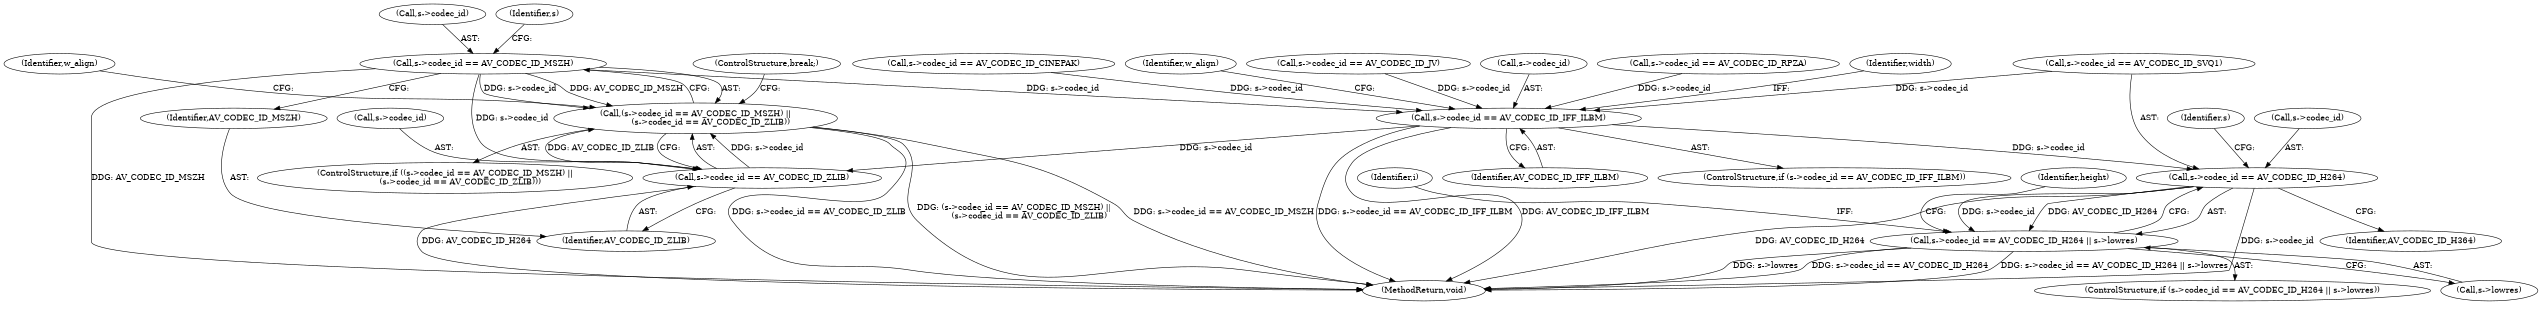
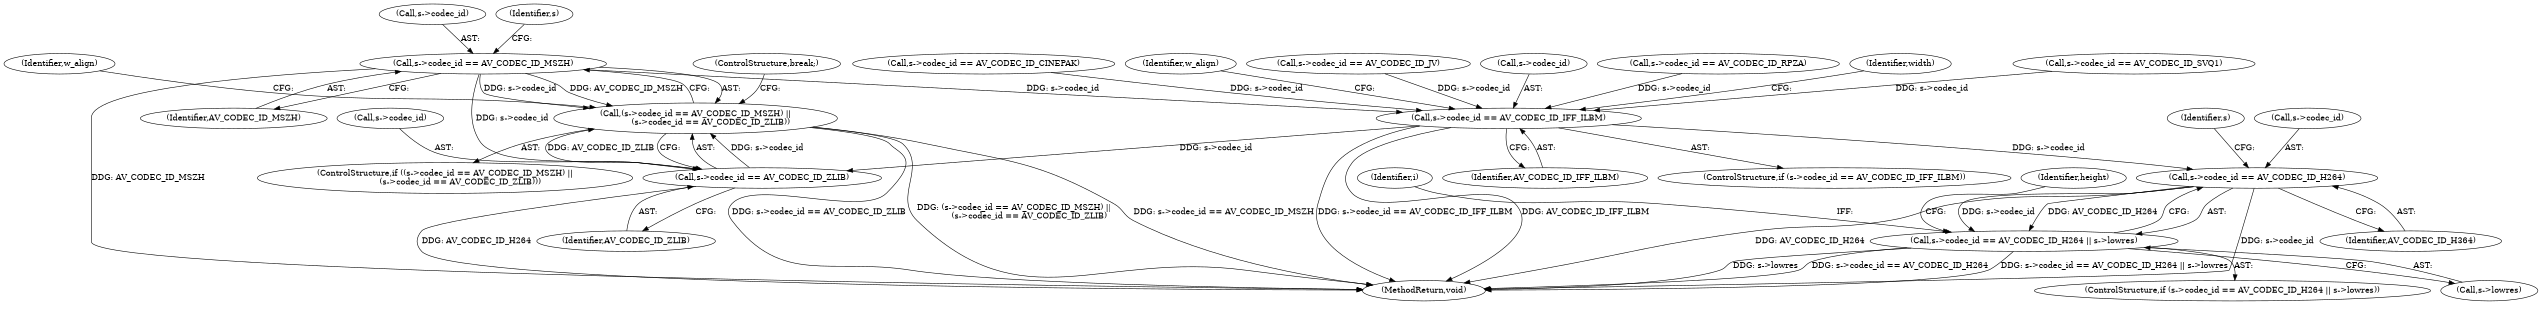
edge "(Identifier,width)" -> "(Call,s->codec_id == AV_CODEC_ID_IFF_ILBM)": label "IFF: " -> "CFG: "
edge "(Call,s->codec_id == AV_CODEC_ID_SVQ1)" -> "(Call,s->codec_id == AV_CODEC_ID_H264)": now "(Identifier,AV_CODEC_ID_H364)" -> "(Call,s->codec_id == AV_CODEC_ID_H264)"
edge "(Identifier,AV_CODEC_ID_MSZH)" -> "(Identifier,AV_CODEC_ID_ZLIB)": now "(Identifier,AV_CODEC_ID_MSZH)" -> "(Call,s->codec_id == AV_CODEC_ID_MSZH)"
